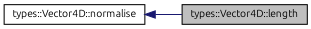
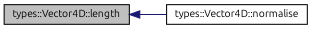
edge "types::Vector4D::length" -> "types::Vector4D::normalise": reversed
